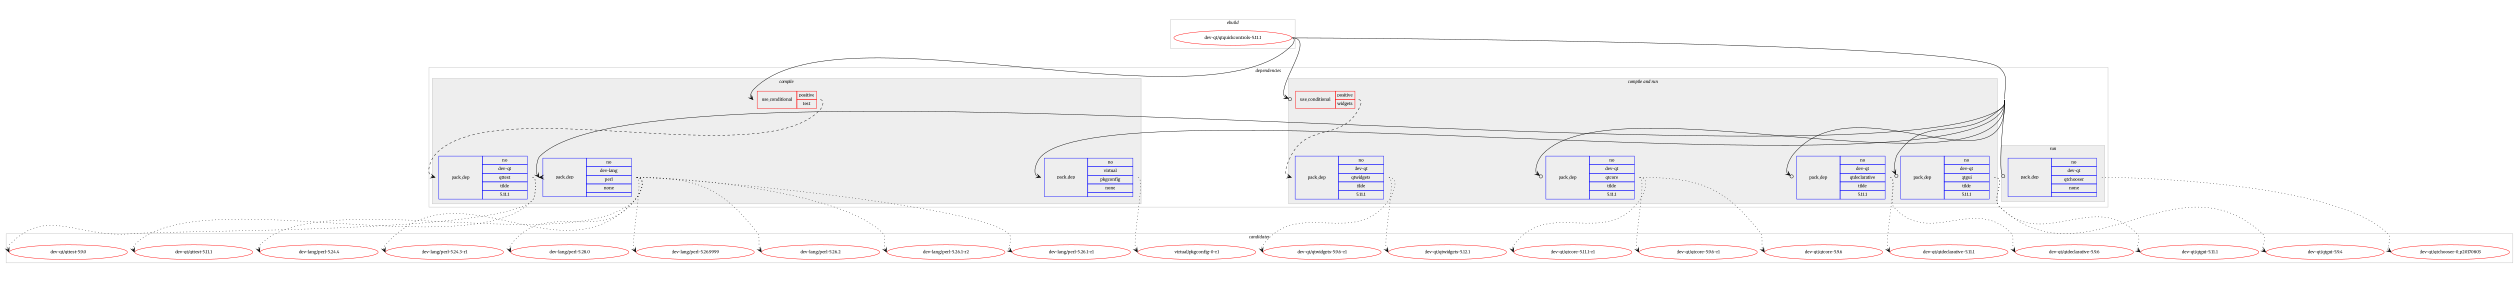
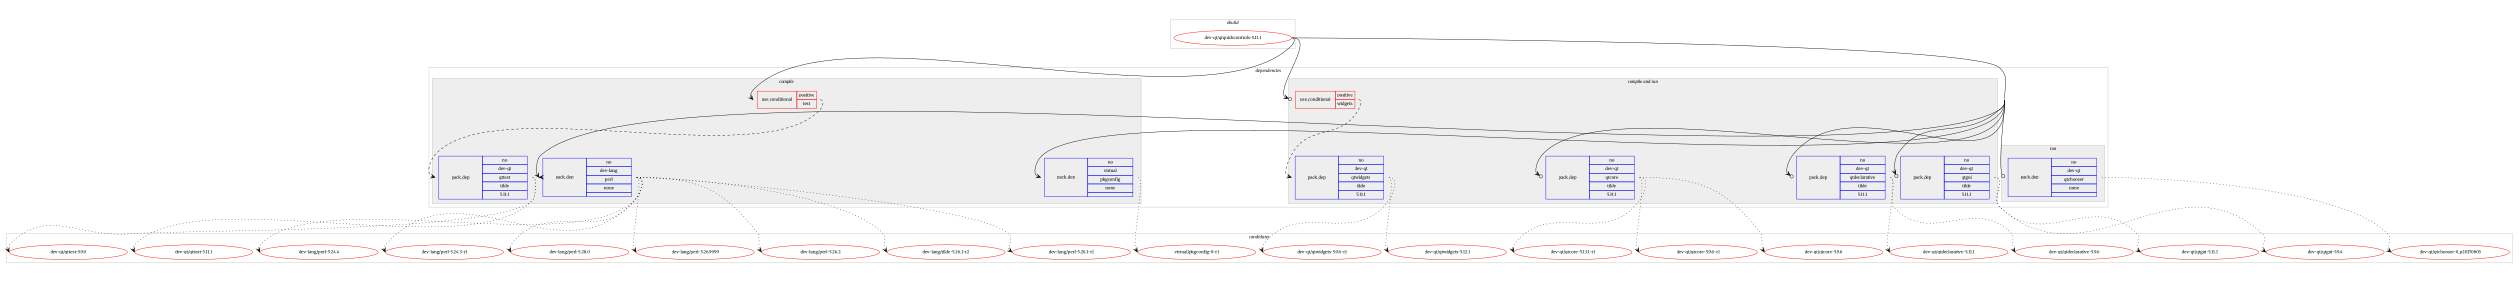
node "dev-lang/perl-5.26.1-r2": label "dev-lang/perl-5.26.1-r2" -> "dev-lang/tilde-5.26.1-r2"
node "dev-qt/qtcore-5.11.1-r1": label "dev-qt/qtcore-5.11.1-r1" -> "dev-qt/qtcore-5.13.1-r1"
